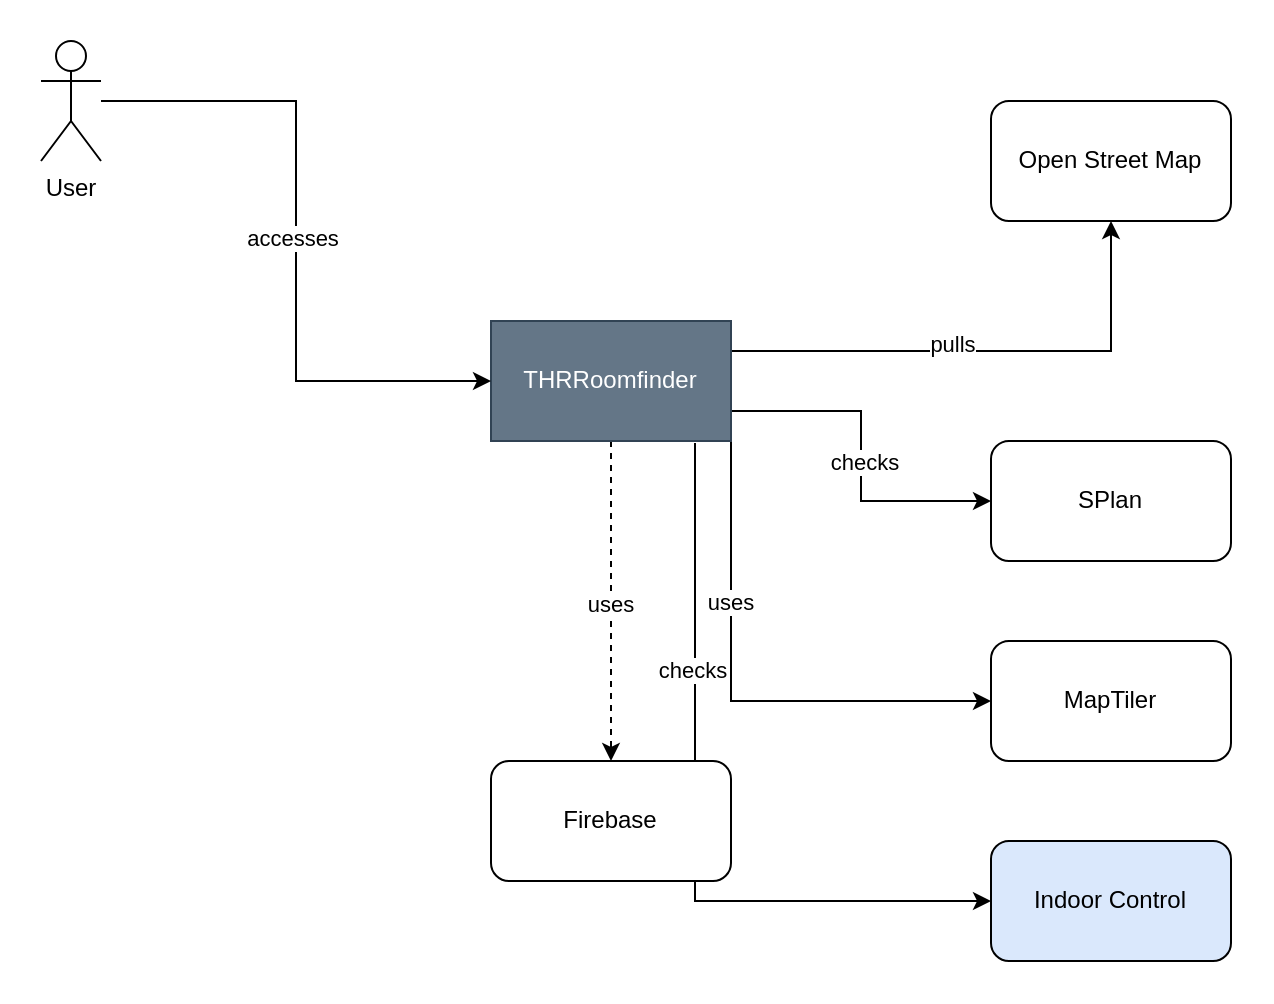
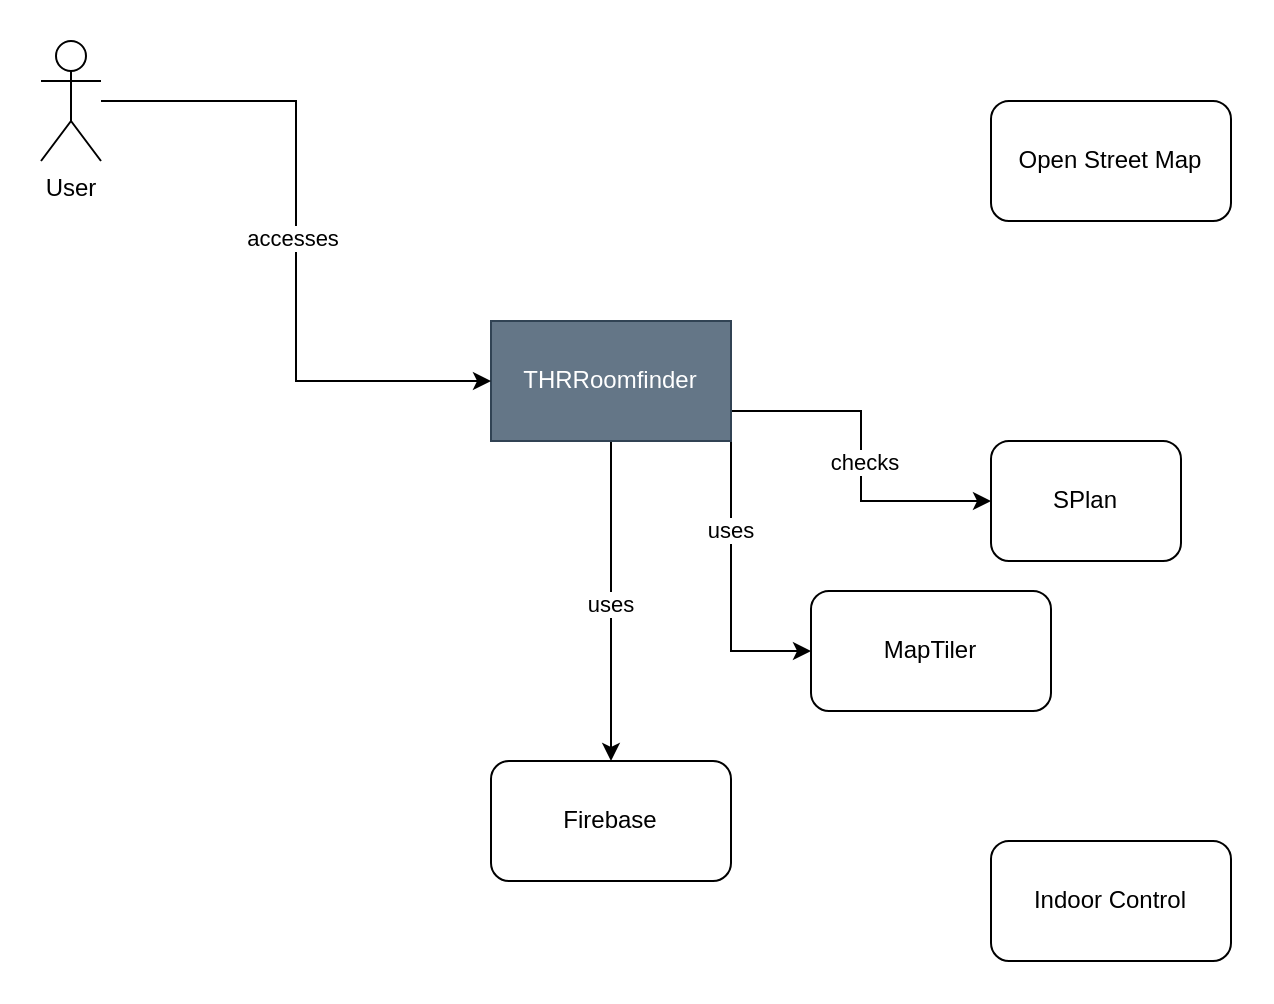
edge "THRRoomfinder" -> "Open Street Map": removed, label "pulls"
node "SPlan": size 240x120 -> 190x120
edge "THRRoomfinder" -> "Firebase": style dashed -> solid
edge "THRRoomfinder" -> "Indoor Control": removed, label "checks"
node "MapTiler": moved (1111, 701) -> (931, 651)
node "Indoor Control": fillcolor #dae8fc -> #ffffff
